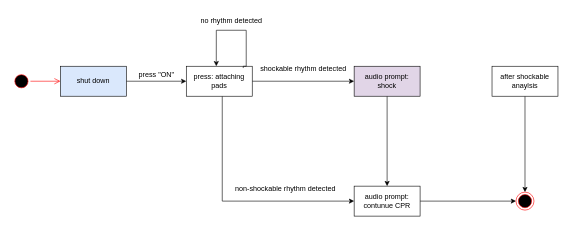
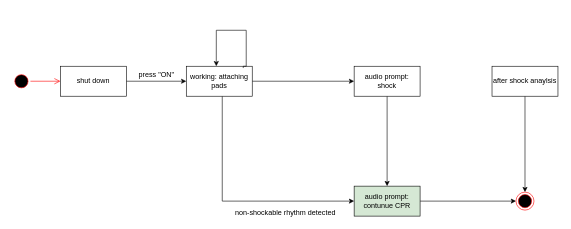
node "no rhythm detected": removed
node "shockable rhythm detected": removed
node "shut down": fillcolor #dae8fc -> #ffffff
node "press: attaching pads": label "press: attaching pads" -> "working: attaching pads"
node "audio prompt: shock": fillcolor #e1d5e7 -> #ffffff
node "after shockable anaylsis": label "after shockable anaylsis" -> "after shock anaylsis"
node "non-shockable rhythm detected": moved (285, 189) -> (285, 213)
node "audio prompt: contunue CPR": fillcolor #ffffff -> #d5e8d4
